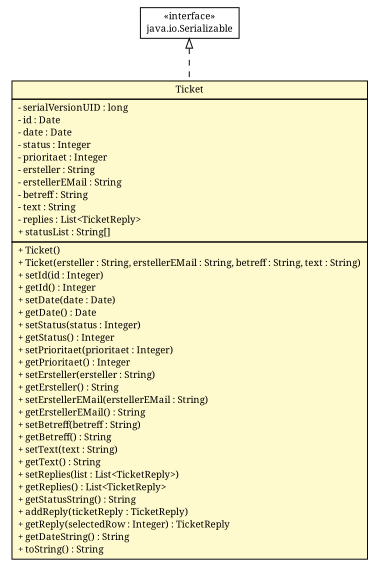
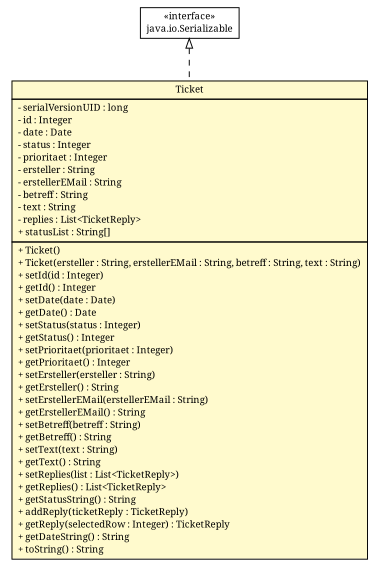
node "Ticket": text "- id : Date" -> "- id : Integer"
